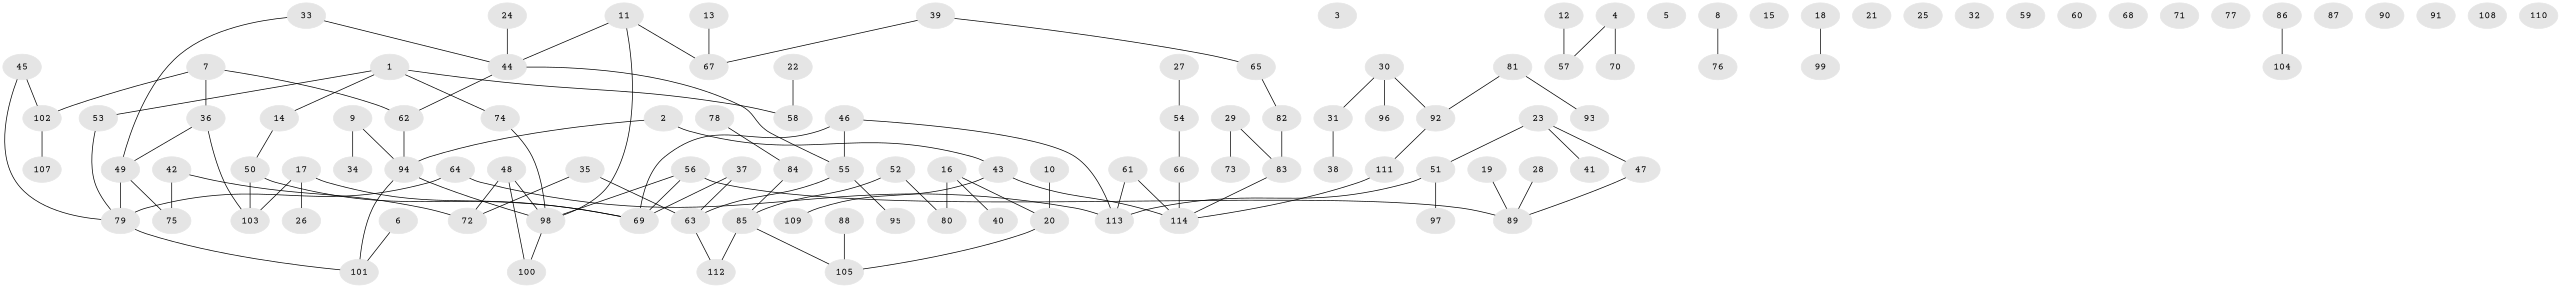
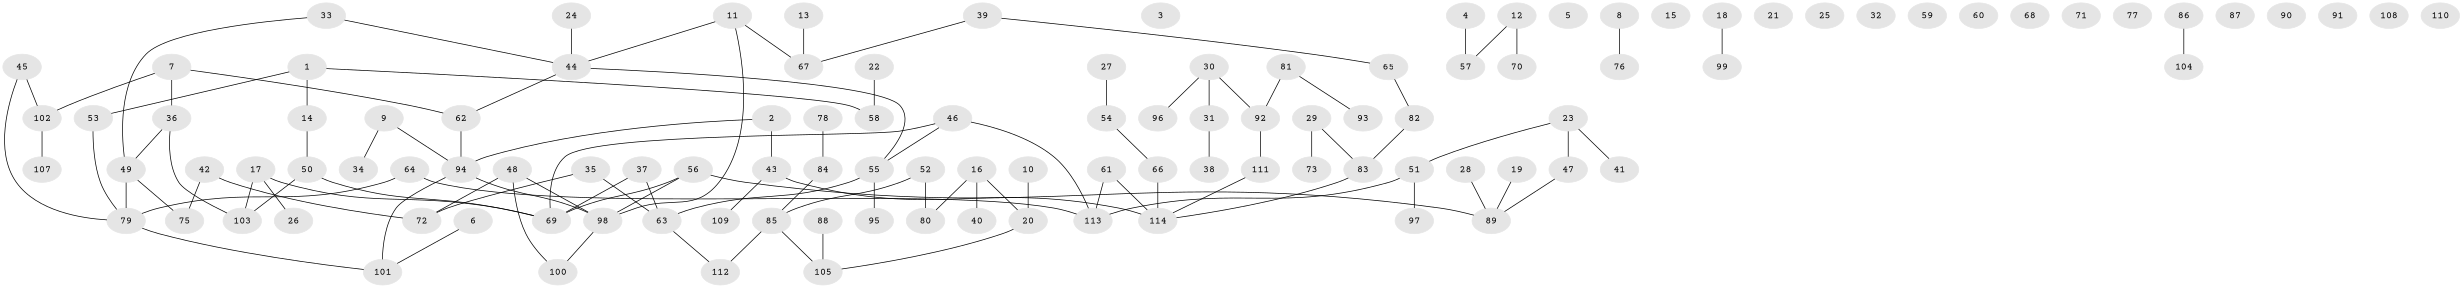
edge "4" -- "70": now "12" -- "70"
node "74": removed
